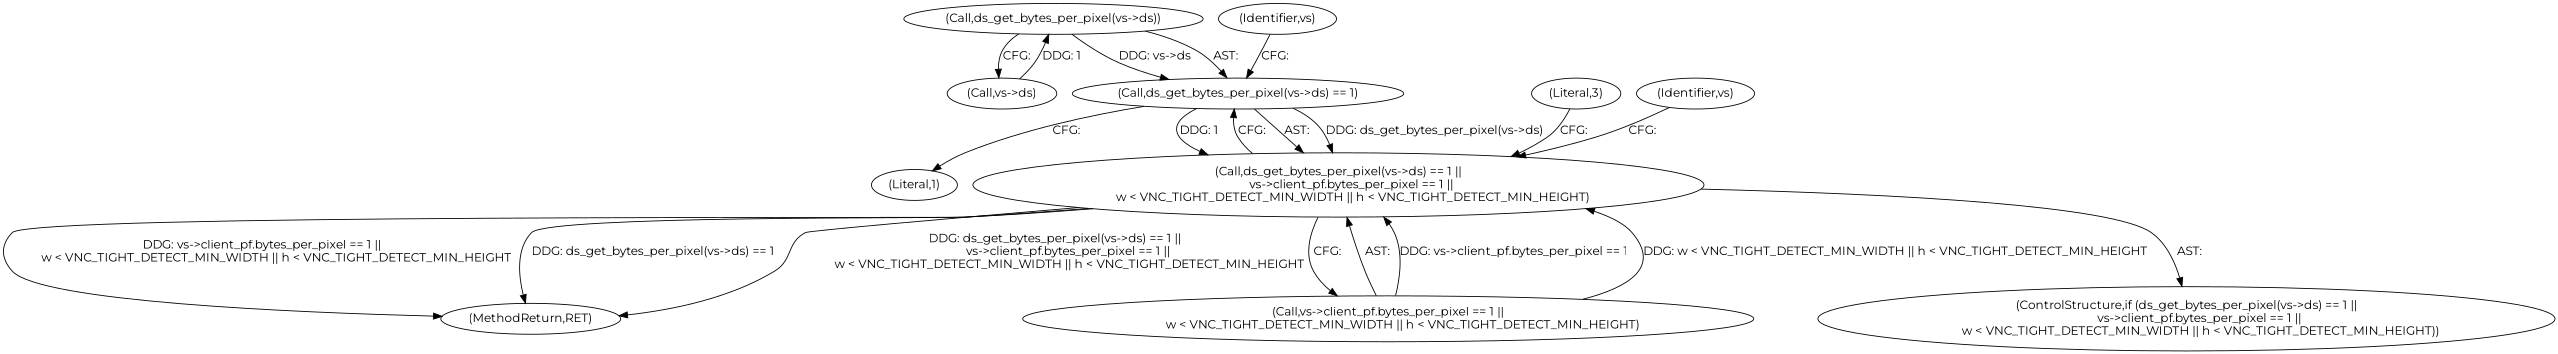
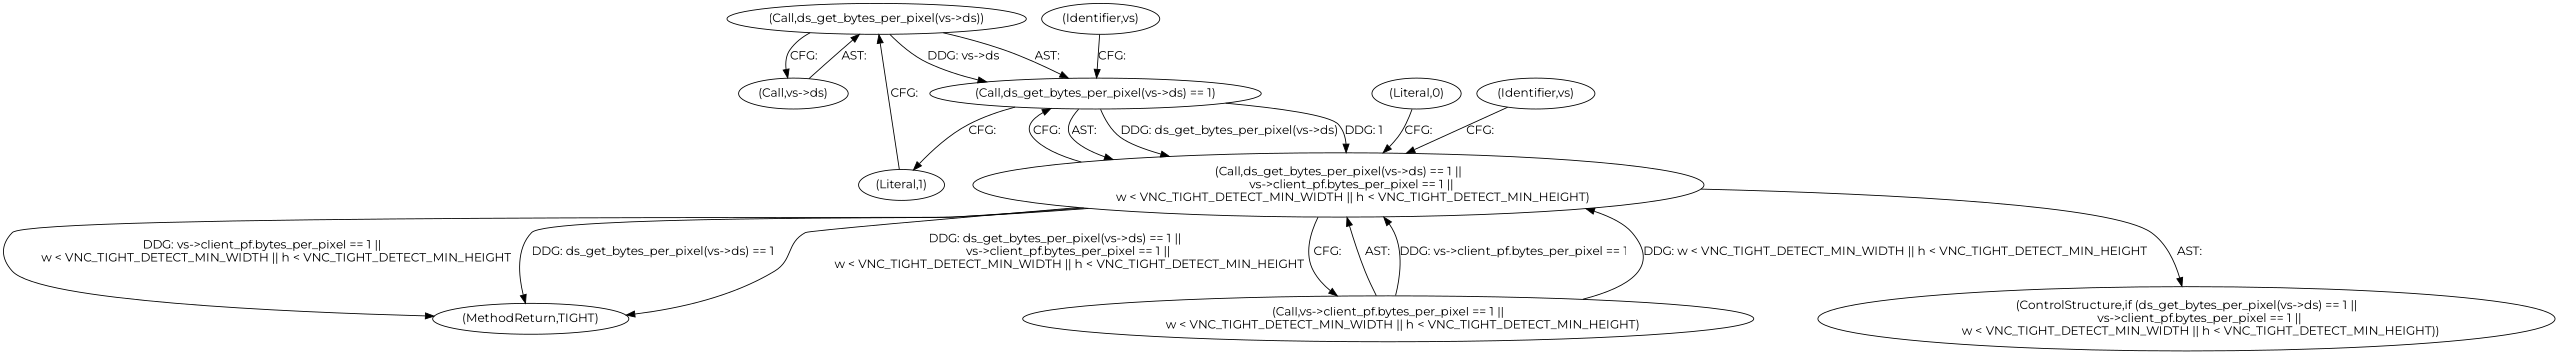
edge "(Call,vs->ds)" -> "(Call,ds_get_bytes_per_pixel(vs->ds))": label "DDG: 1" -> "AST: "
node "(Literal,3)": label "(Literal,3)" -> "(Literal,0)"
edge "(Literal,1)" -> "(Call,ds_get_bytes_per_pixel(vs->ds))": added, label "CFG:"
node "(MethodReturn,RET)": label "(MethodReturn,RET)" -> "(MethodReturn,TIGHT)"
